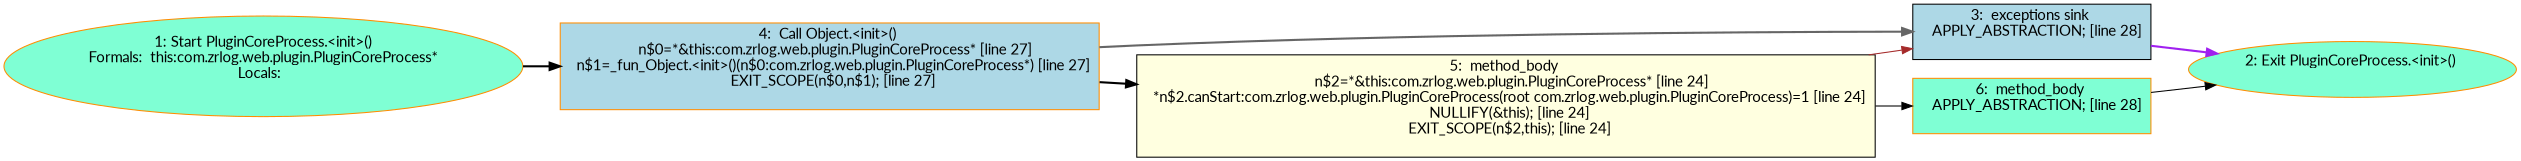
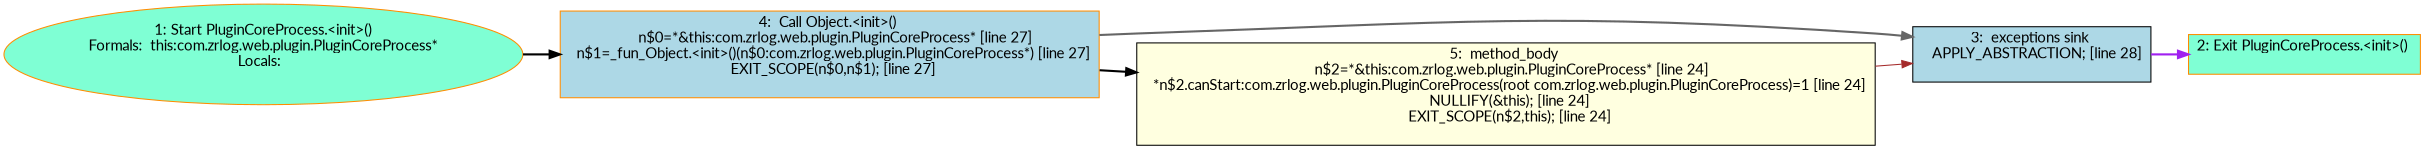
node "2: Exit PluginCoreProcess.<init>()": shape ellipse -> box
node "6:  method_body APPLY_ABSTRACTION; [line 28]": removed
